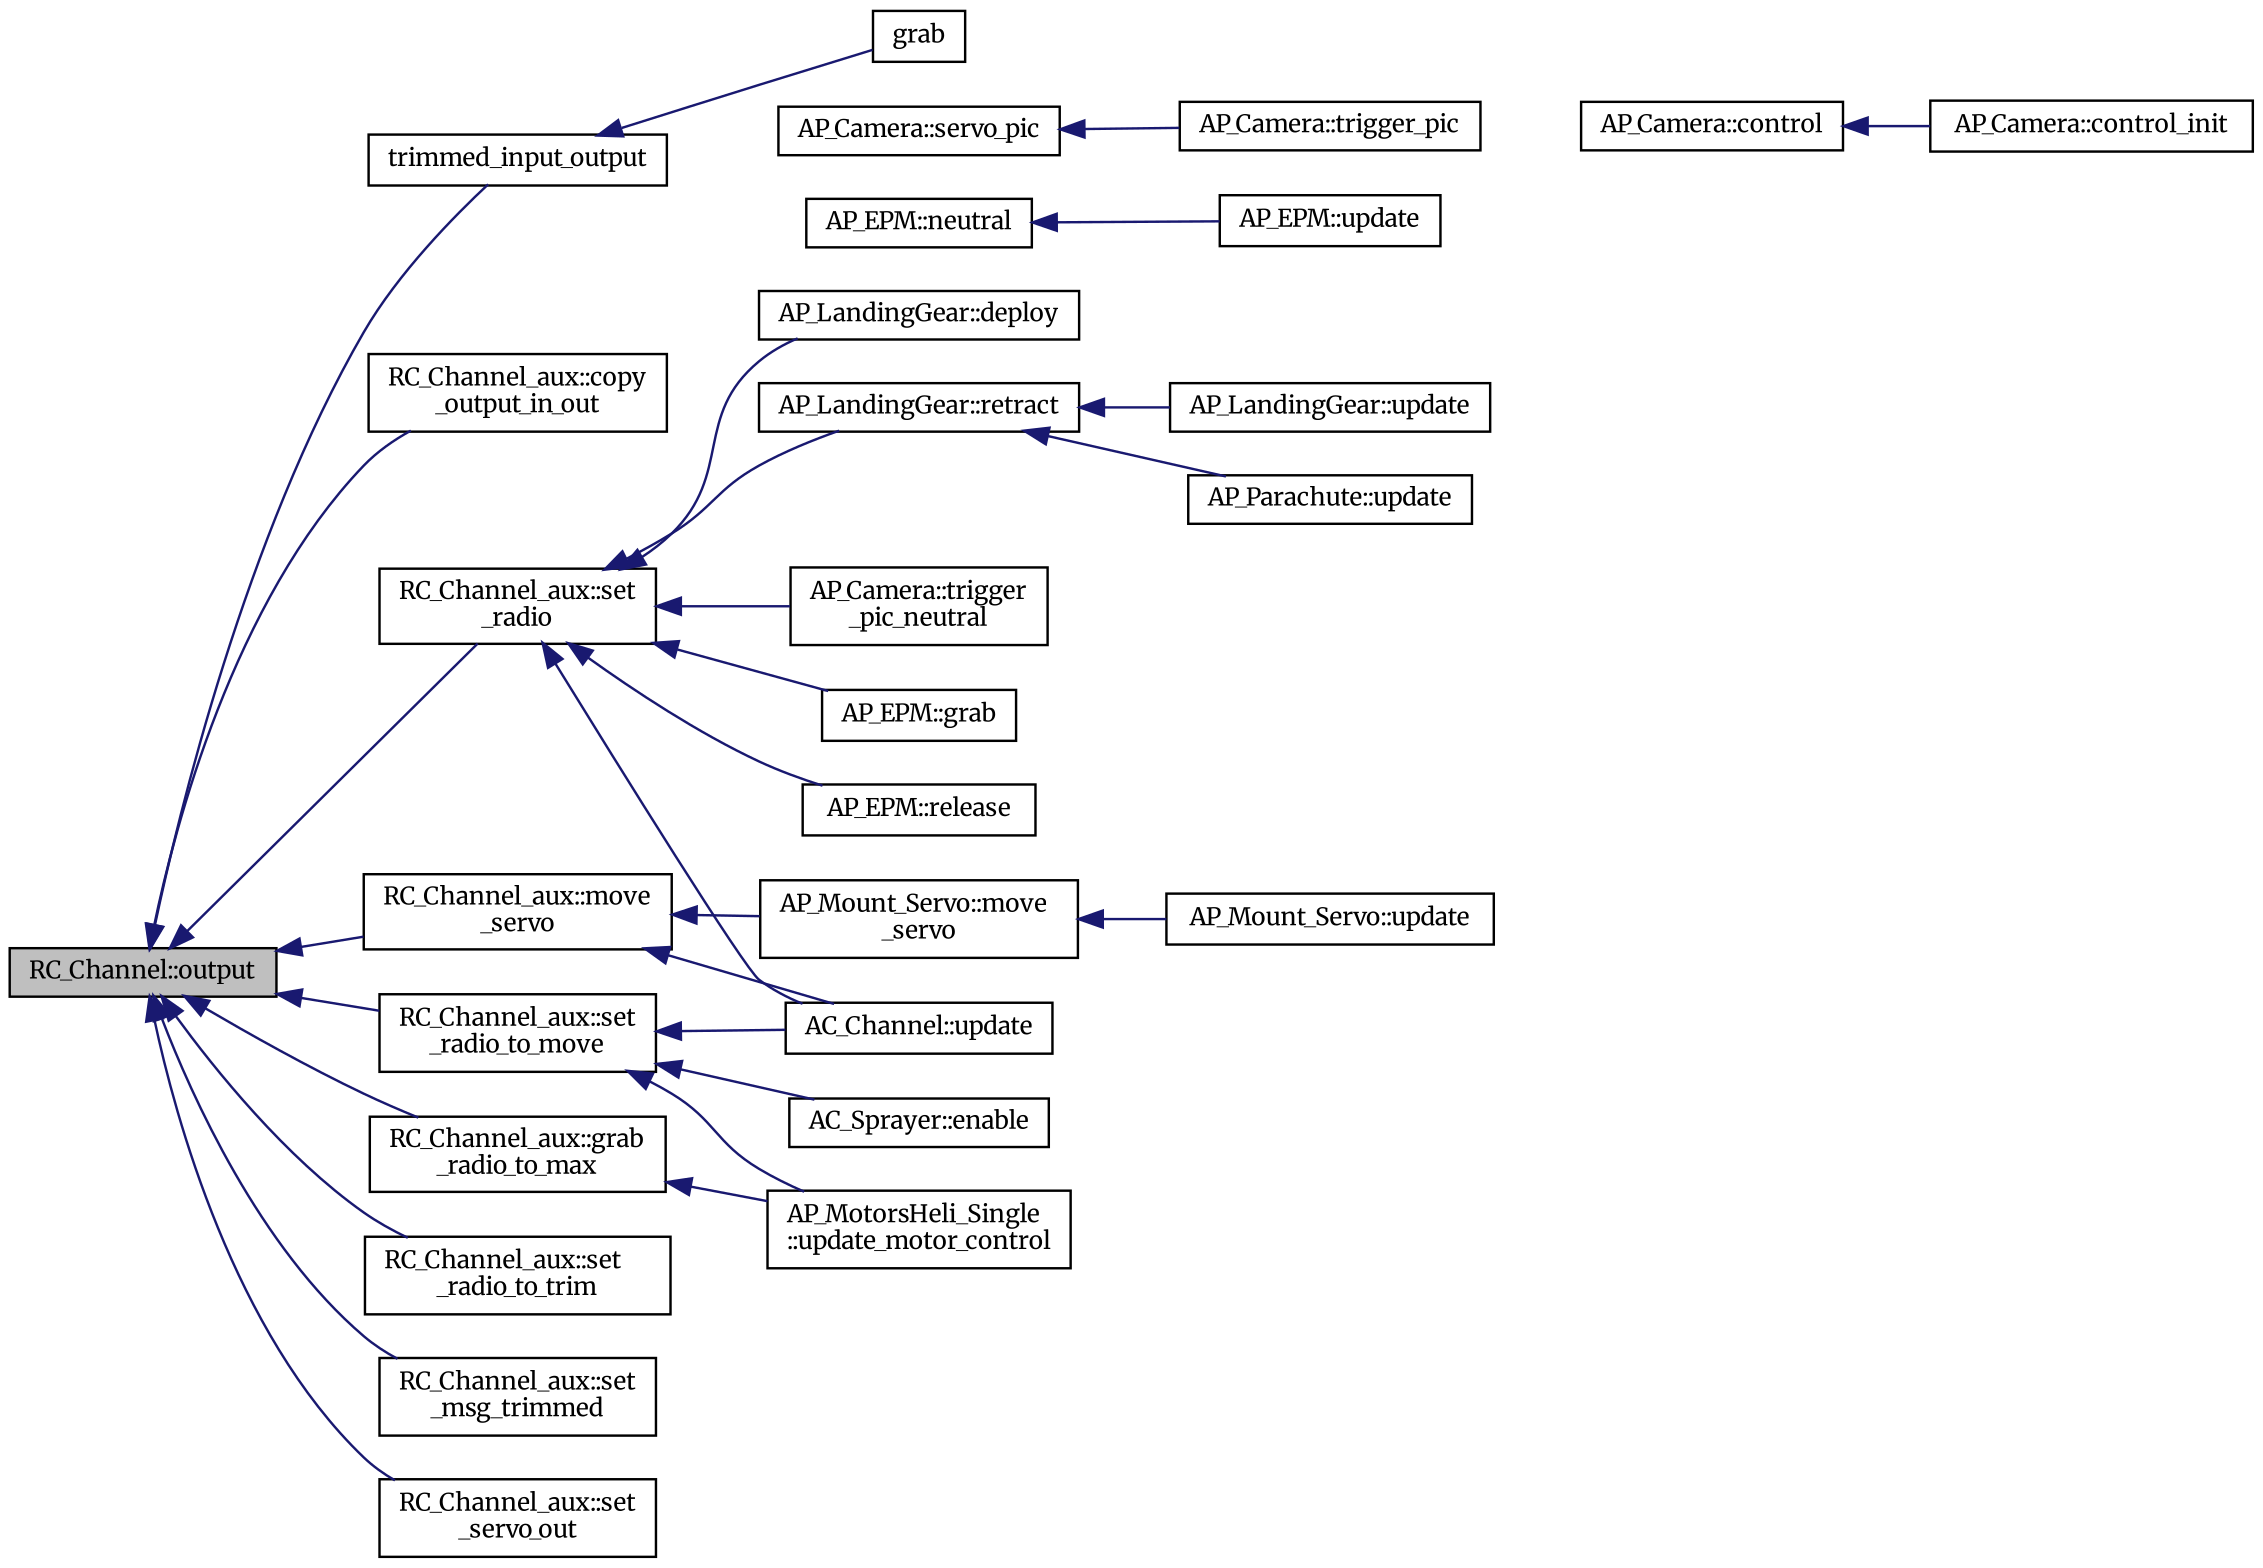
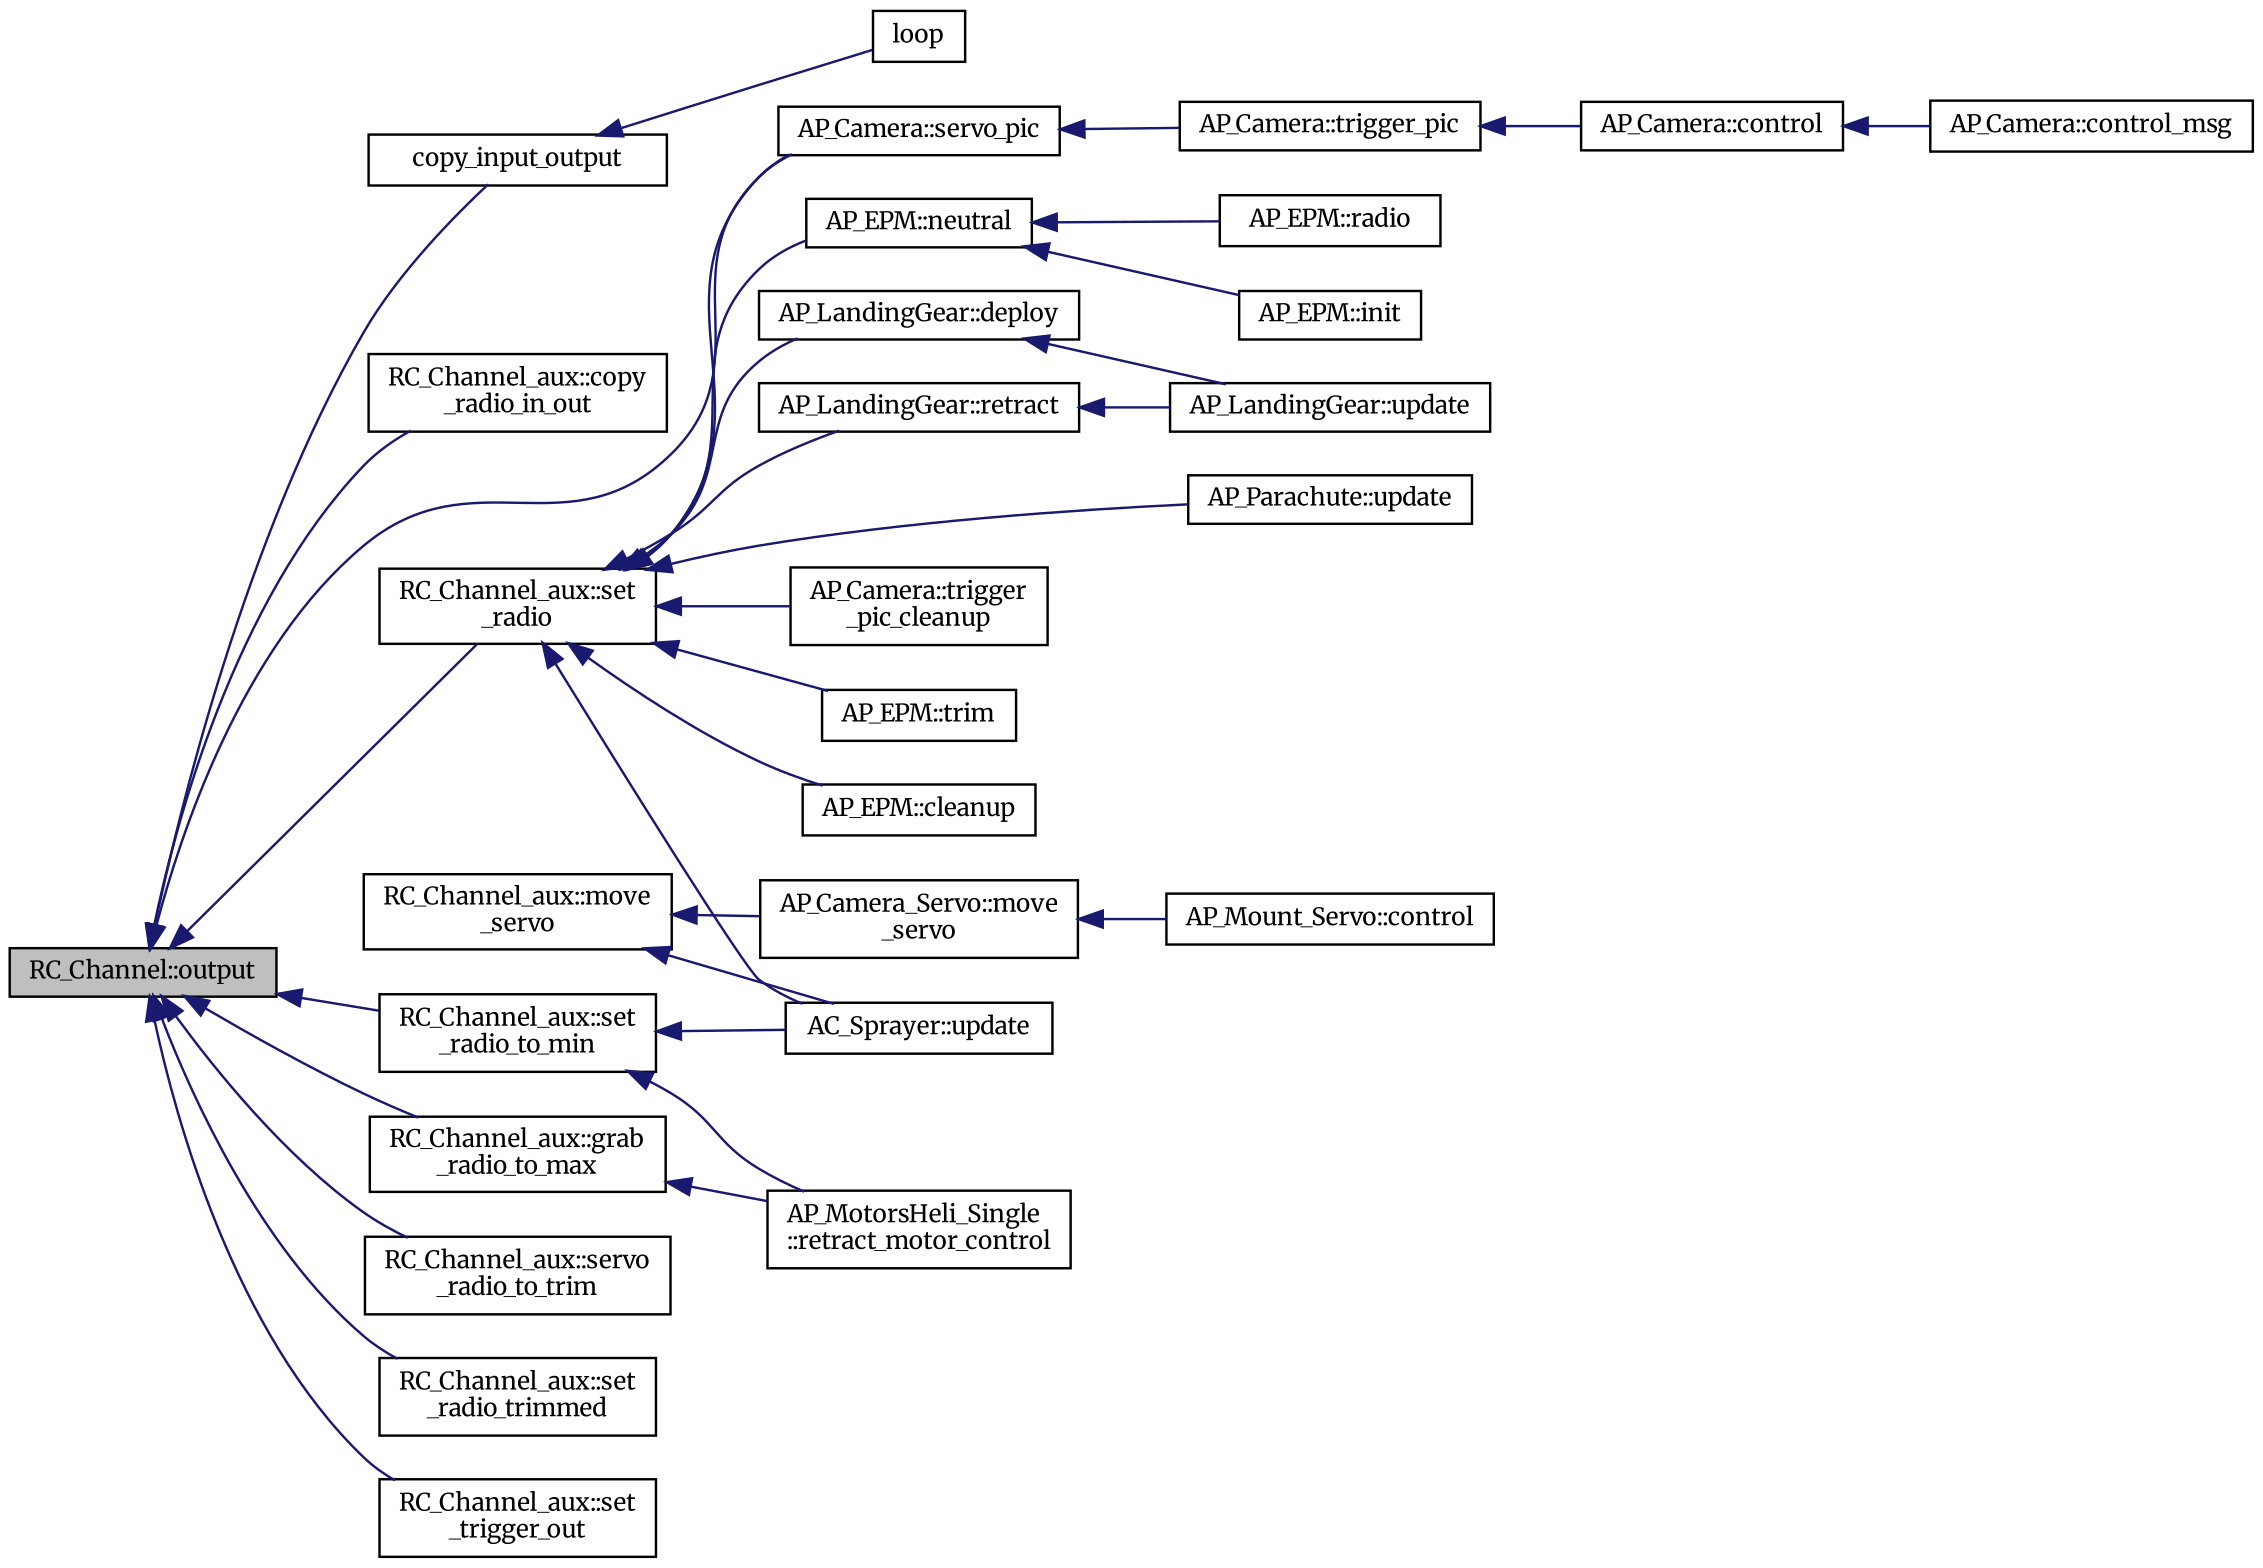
node "grab": label "grab" -> "loop"
edge "AP_Camera::control" -> "AP_Camera::trigger_pic": added
node "AP_Camera::control_init": label "AP_Camera::control_init" -> "AP_Camera::control_msg"
node "trimmed_input_output": label "trimmed_input_output" -> "copy_input_output"
node "AP_EPM::update": label "AP_EPM::update" -> "AP_EPM::radio"
edge "AP_EPM::neutral" -> "RC_Channel_aux::set _radio": added
node "AP_EPM::init": added
edge "AP_Camera::servo_pic" -> "RC_Channel_aux::set _radio": added
edge "AP_LandingGear::update" -> "AP_LandingGear::deploy": added
node "RC_Channel_aux::copy _output_in_out": label "RC_Channel_aux::copy _output_in_out" -> "RC_Channel_aux::copy _radio_in_out"
edge "AP_Parachute::update" -> "AP_LandingGear::retract": now "AP_Parachute::update" -> "RC_Channel_aux::set _radio"
node "AP_Camera::trigger _pic_neutral": label "AP_Camera::trigger _pic_neutral" -> "AP_Camera::trigger _pic_cleanup"
node "AP_EPM::grab": label "AP_EPM::grab" -> "AP_EPM::trim"
node "AP_EPM::release": label "AP_EPM::release" -> "AP_EPM::cleanup"
node "AP_Mount_Servo::move _servo": label "AP_Mount_Servo::move _servo" -> "AP_Camera_Servo::move _servo"
node "AP_Mount_Servo::update": label "AP_Mount_Servo::update" -> "AP_Mount_Servo::control"
edge "RC_Channel_aux::move _servo" -> "RC_Channel::output": now "AP_Camera::servo_pic" -> "RC_Channel::output"
node "AC_Channel::update": label "AC_Channel::update" -> "AC_Sprayer::update"
node "RC_Channel_aux::set _radio_to_move": label "RC_Channel_aux::set _radio_to_move" -> "RC_Channel_aux::set _radio_to_min"
node "AC_Sprayer::enable": removed
node "AP_MotorsHeli_Single ::update_motor_control": label "AP_MotorsHeli_Single ::update_motor_control" -> "AP_MotorsHeli_Single ::retract_motor_control"
node "RC_Channel_aux::set _radio_to_trim": label "RC_Channel_aux::set _radio_to_trim" -> "RC_Channel_aux::servo _radio_to_trim"
node "RC_Channel_aux::set _msg_trimmed": label "RC_Channel_aux::set _msg_trimmed" -> "RC_Channel_aux::set _radio_trimmed"
node "RC_Channel_aux::set _servo_out": label "RC_Channel_aux::set _servo_out" -> "RC_Channel_aux::set _trigger_out"
